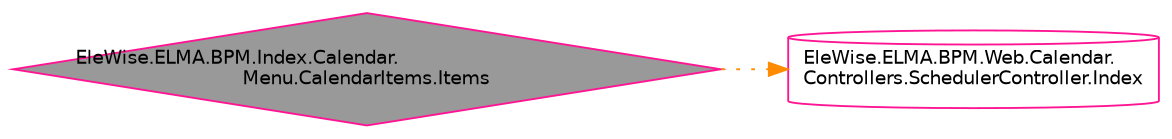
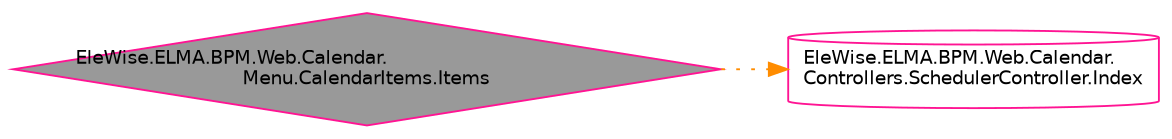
node "EleWise.ELMA.BPM.Index.Calendar. Menu.CalendarItems.Items": label "EleWise.ELMA.BPM.Index.Calendar. Menu.CalendarItems.Items" -> "EleWise.ELMA.BPM.Web.Calendar. Menu.CalendarItems.Items"
